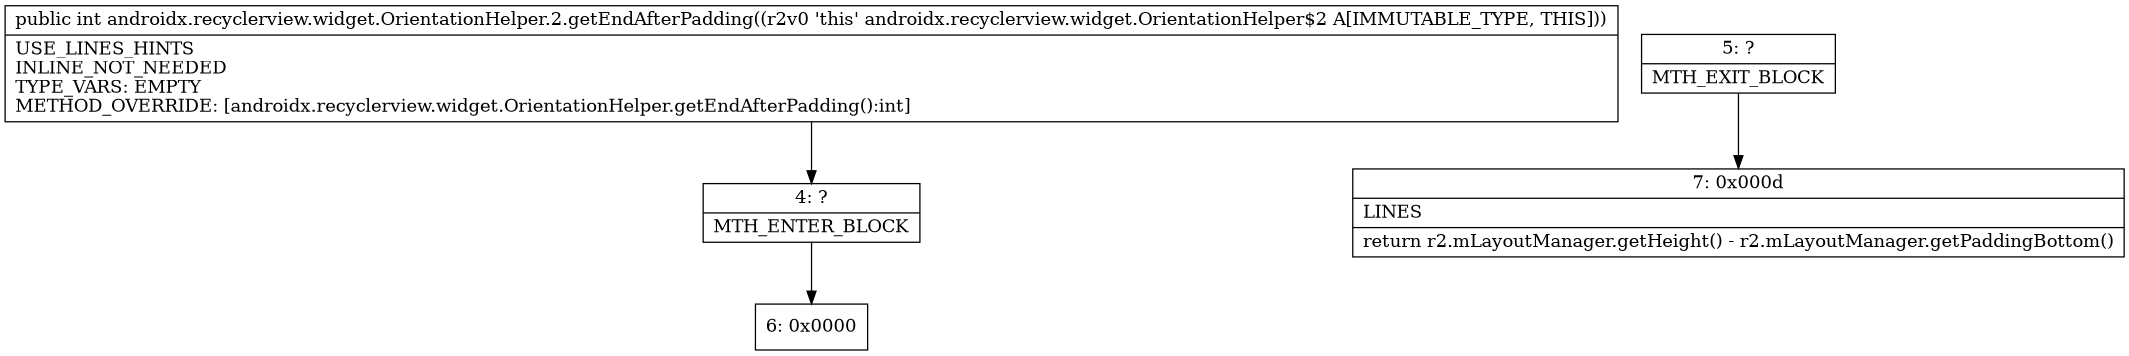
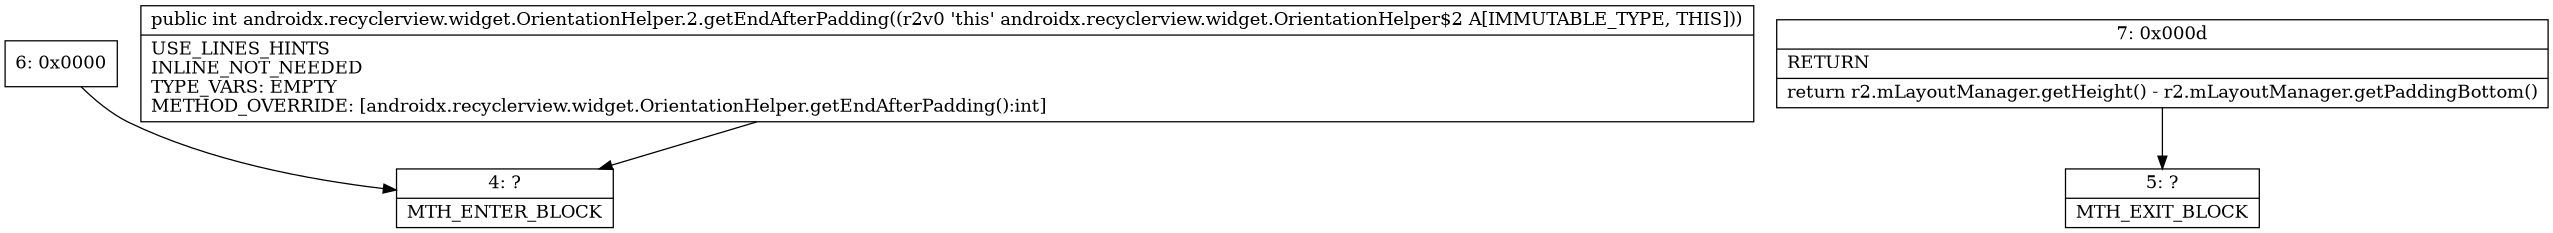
edge "5: ?" -> "7: 0x000d": reversed
node "7: 0x000d": text "LINES" -> "RETURN"
edge "4: ?" -> "6: 0x0000": reversed
